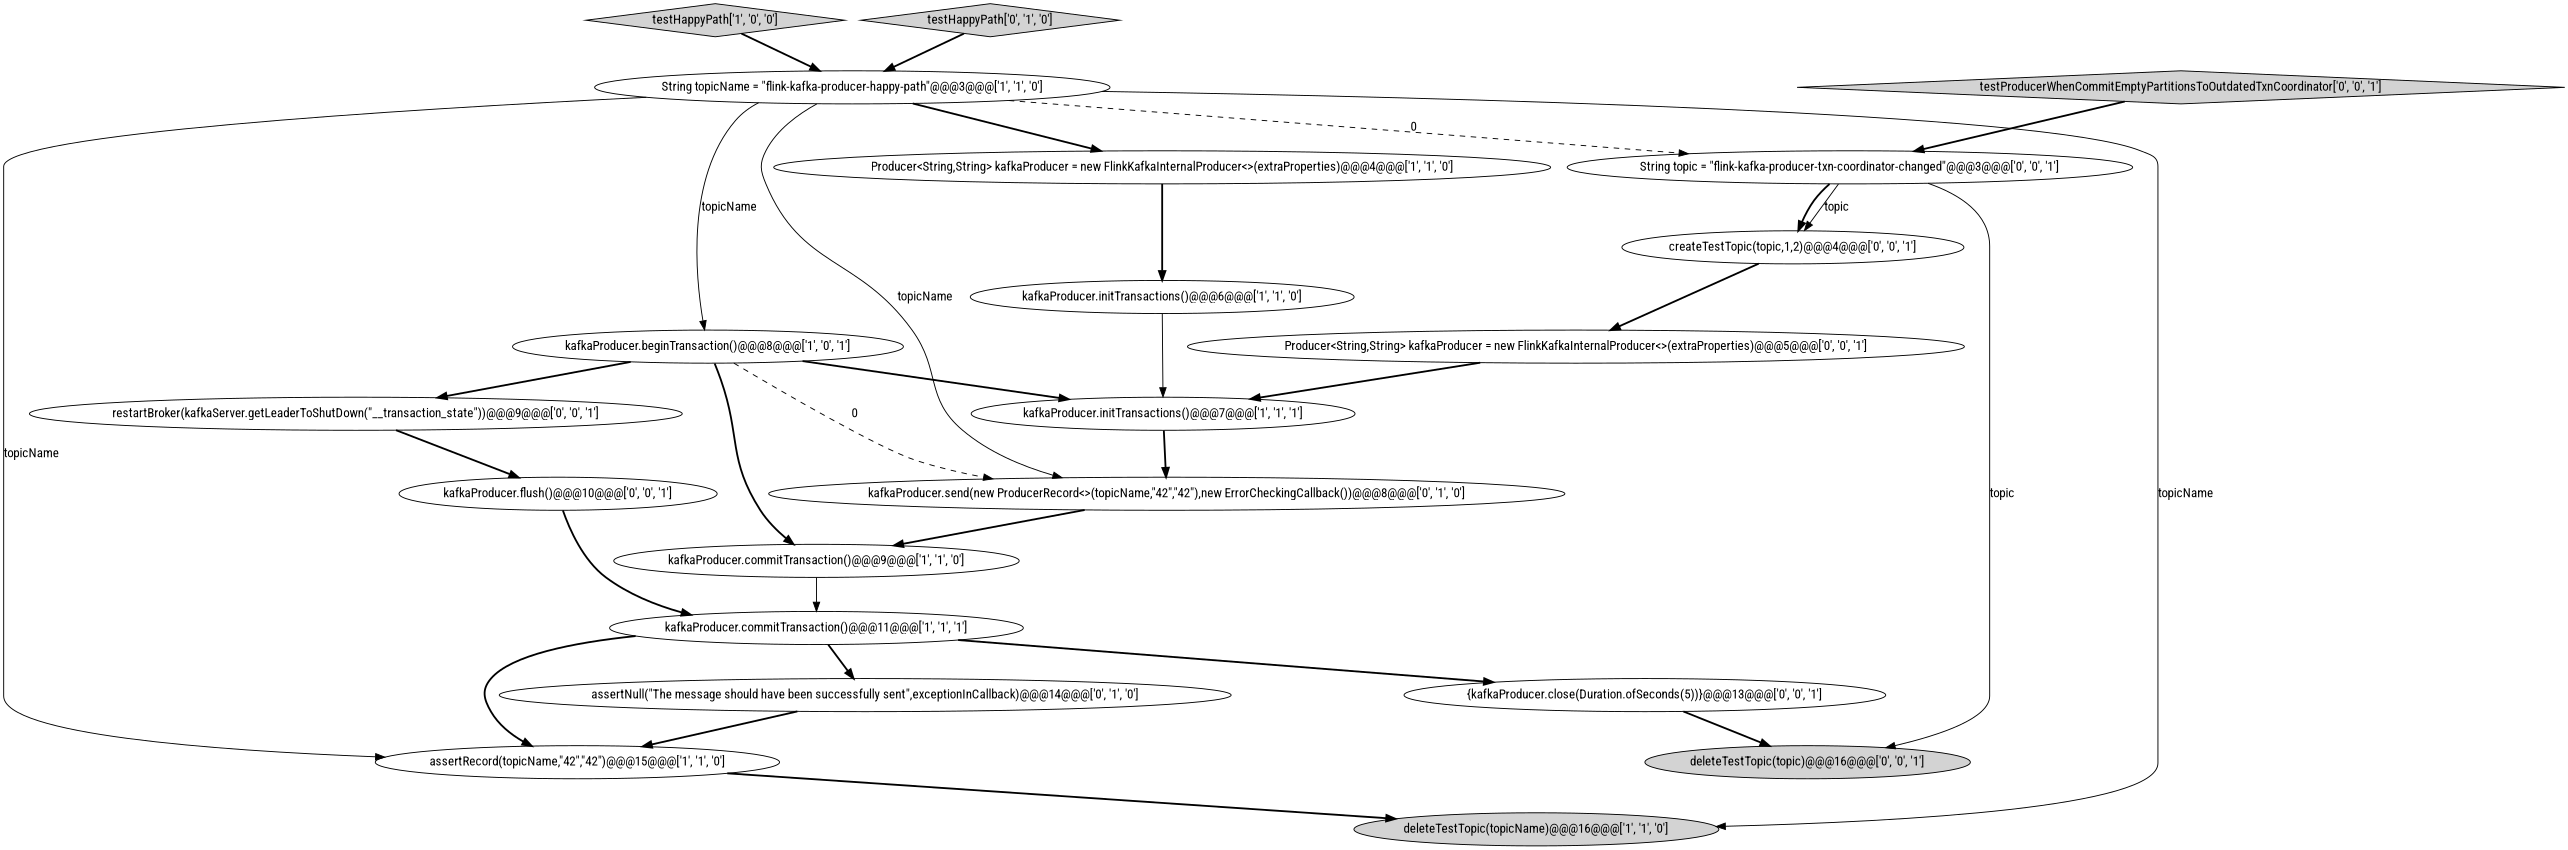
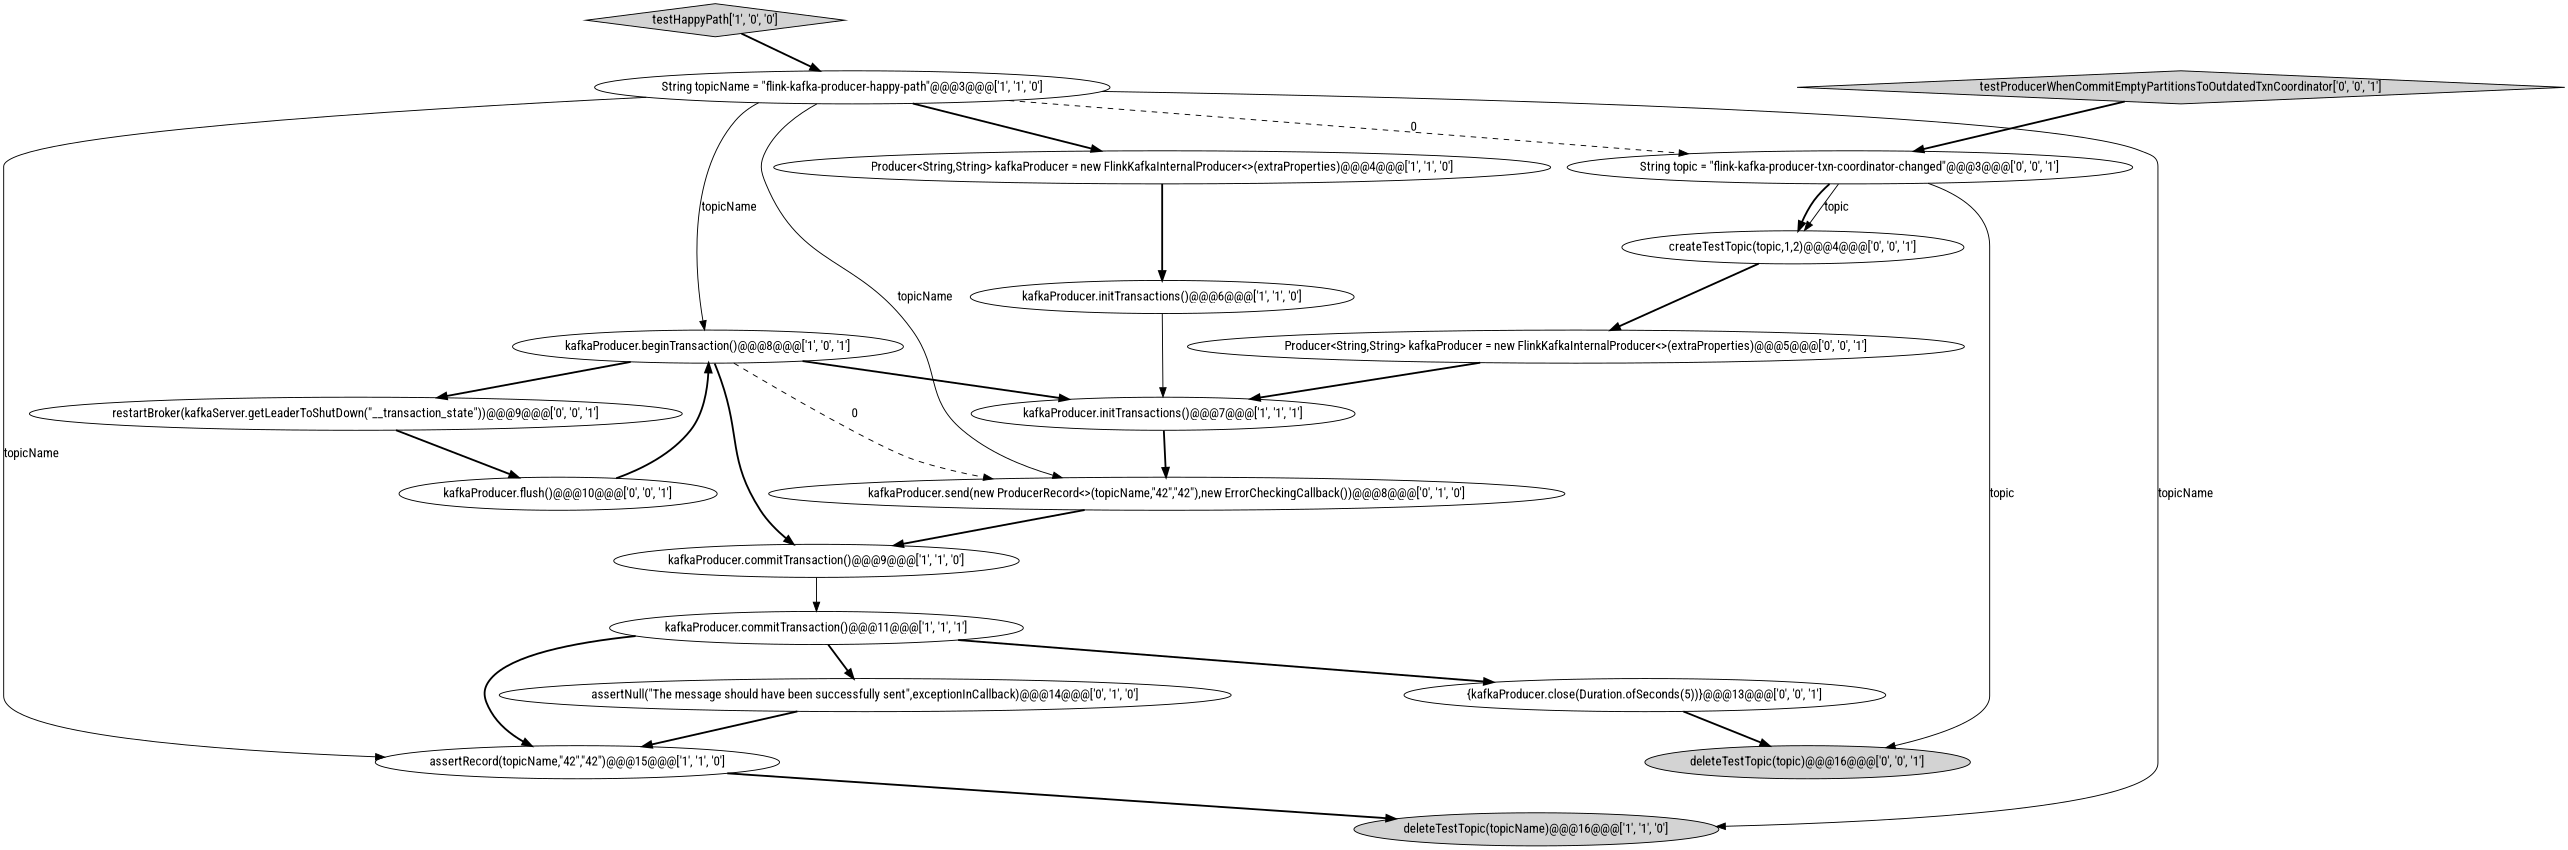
node "testHappyPath['0', '1', '0']": removed
edge "kafkaProducer.flush()@@@10@@@['0', '0', '1']" -> "kafkaProducer.commitTransaction()@@@11@@@['1', '1', '1']": now "kafkaProducer.flush()@@@10@@@['0', '0', '1']" -> "kafkaProducer.beginTransaction()@@@8@@@['1', '0', '1']"
